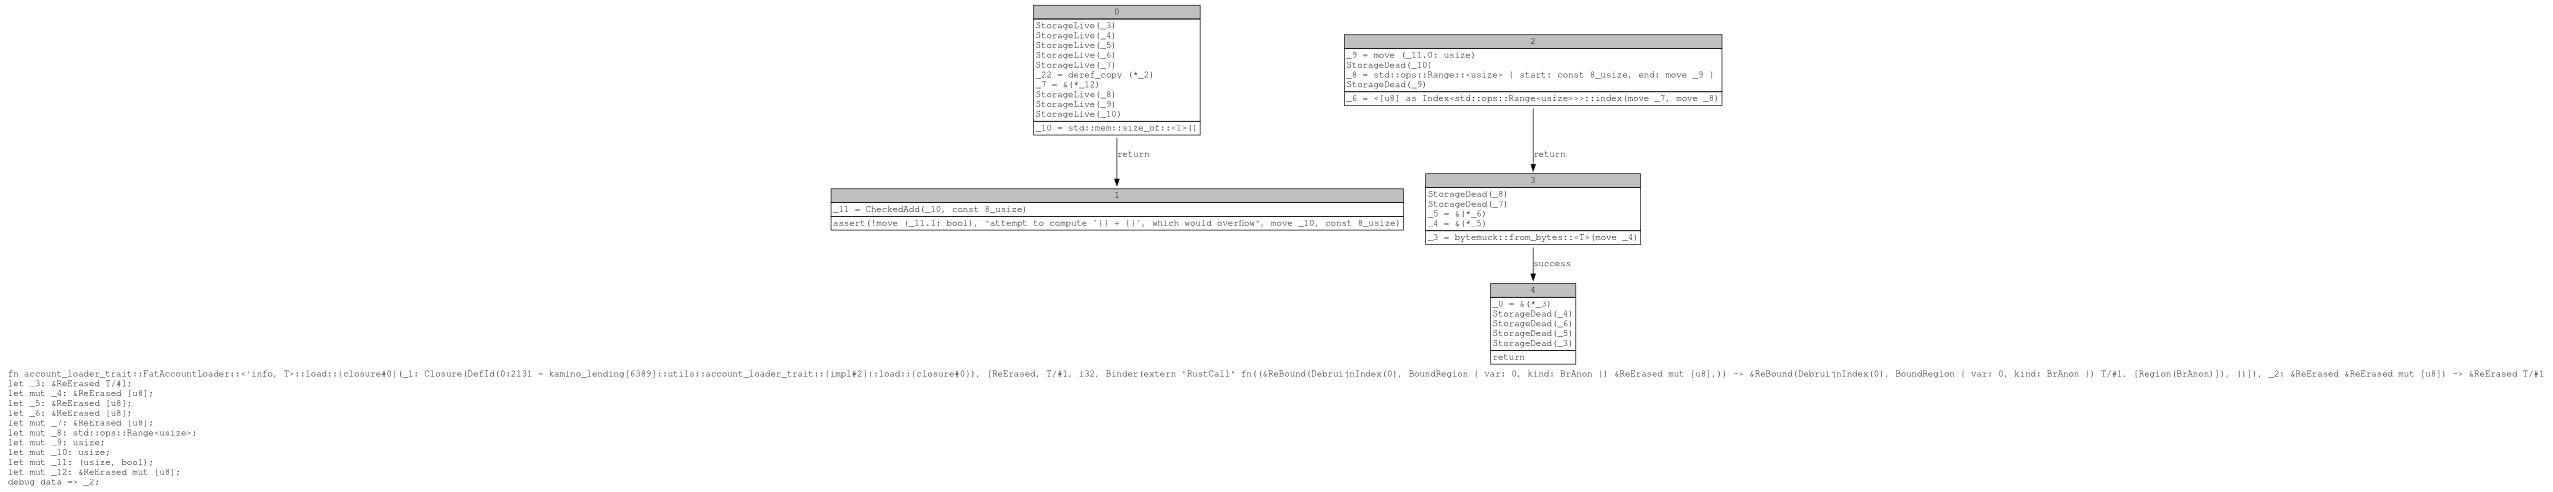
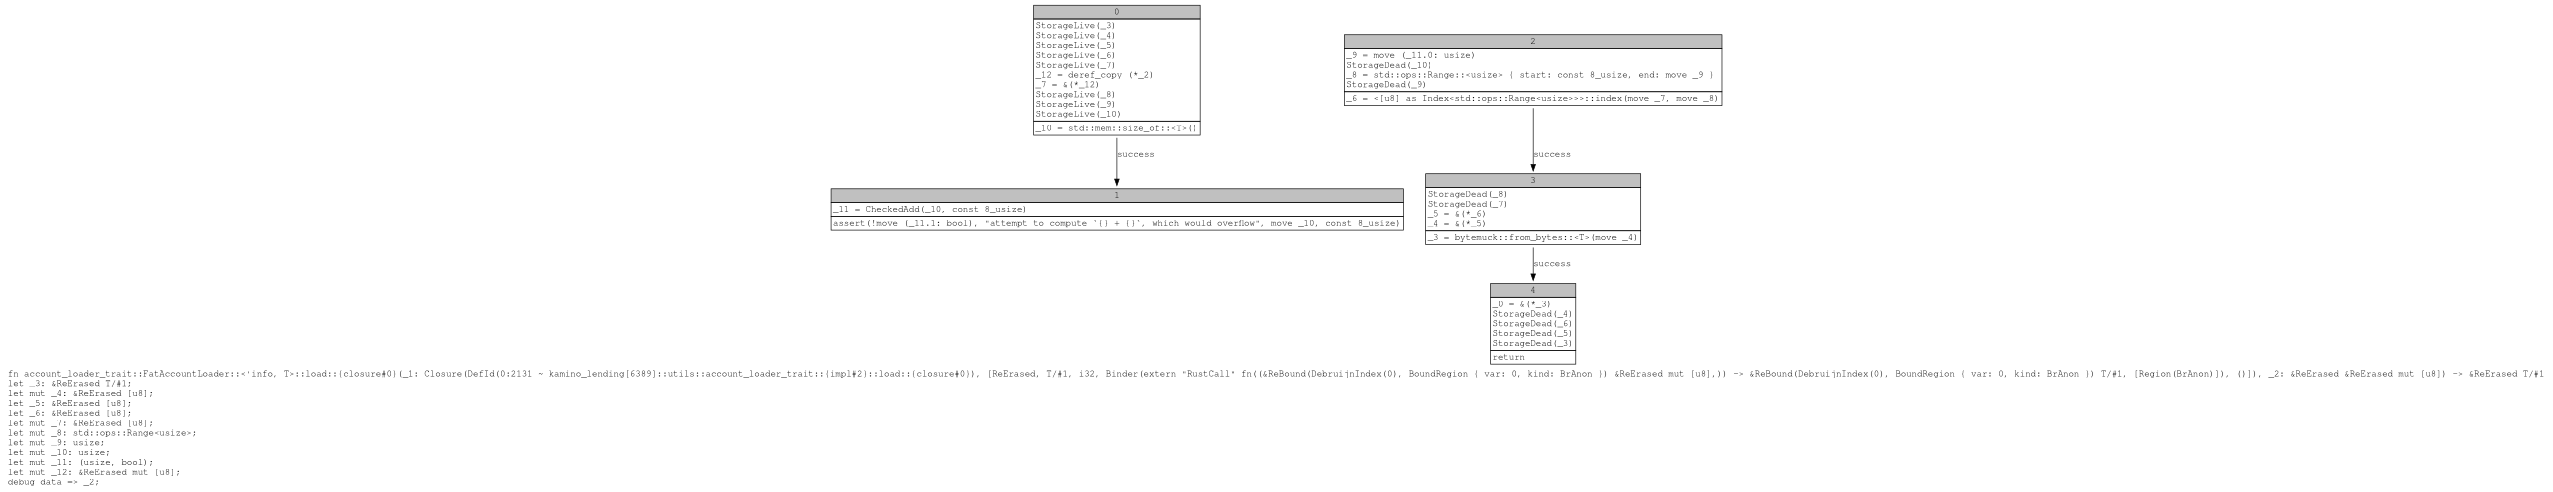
node "0": text "_22 = deref_copy (*_2)" -> "_12 = deref_copy (*_2)"
edge "0" -> "1": label "return" -> "success"
edge "2" -> "3": label "return" -> "success"
